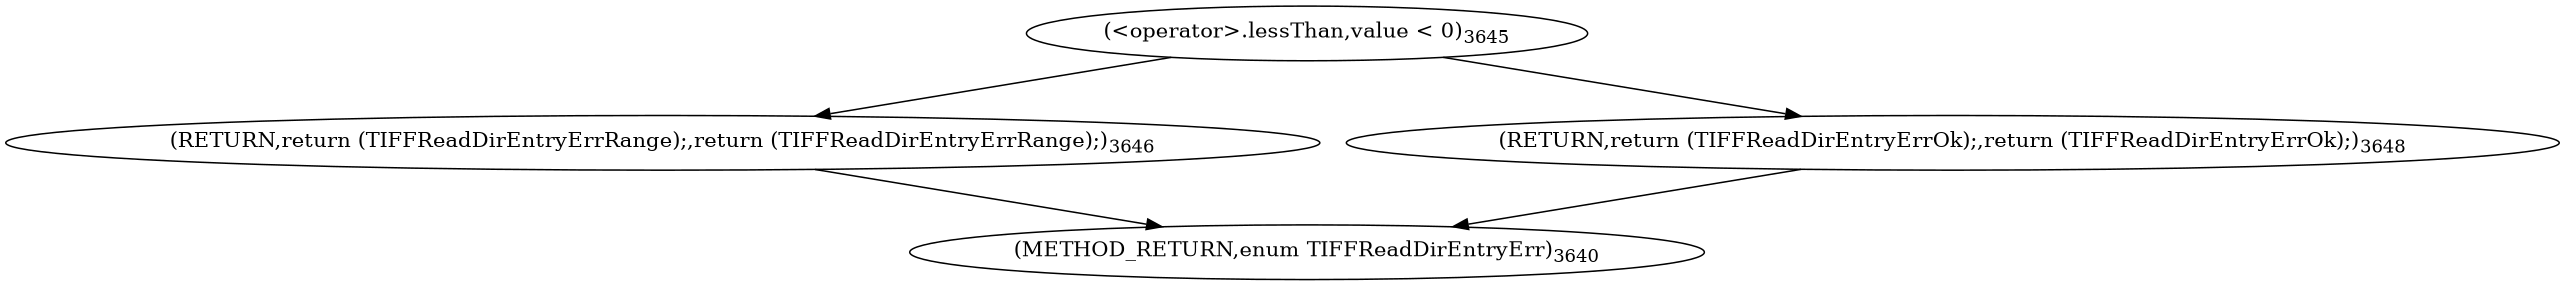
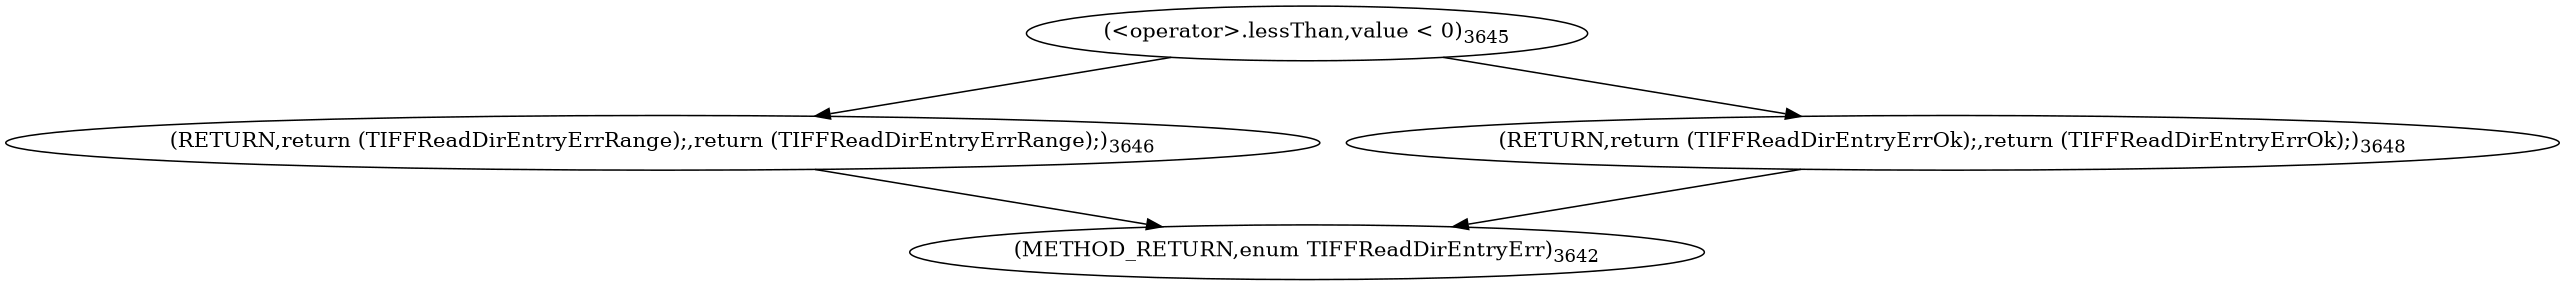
node "(METHOD_RETURN,enum TIFFReadDirEntryErr)": text "3640" -> "3642"
